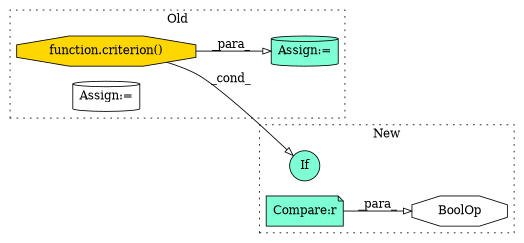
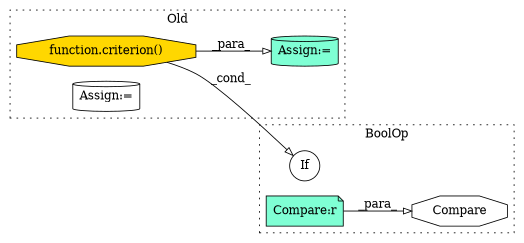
cluster "New": label "New" -> "BoolOp"
node "If": fillcolor aquamarine -> white
node "BoolOp": label "BoolOp" -> "Compare"
